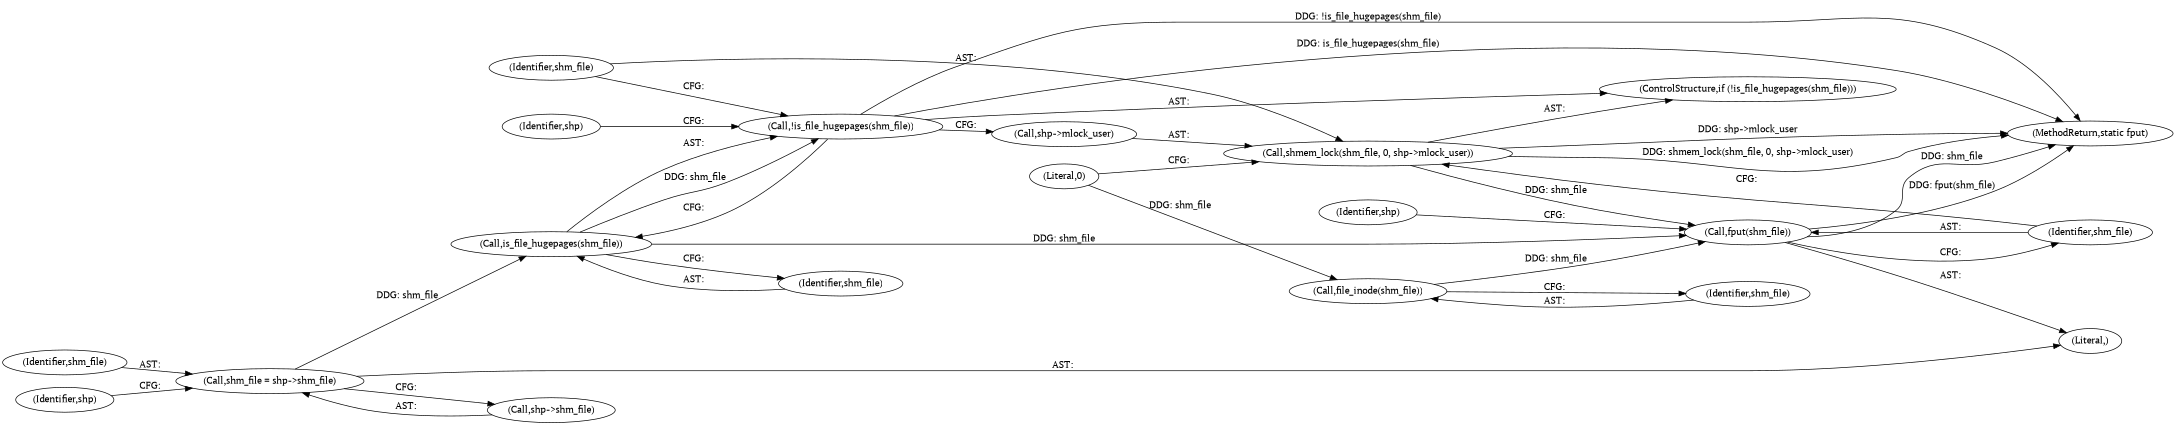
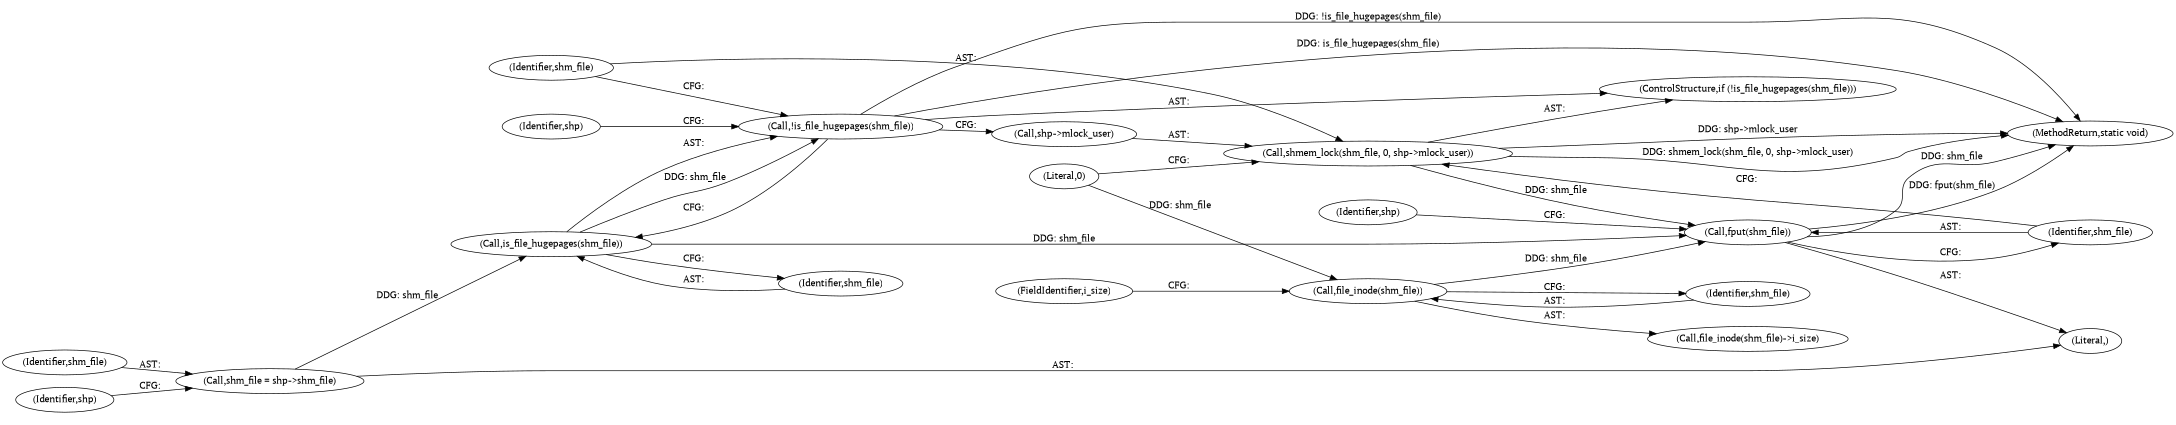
node "(MethodReturn,static fput)": label "(MethodReturn,static fput)" -> "(MethodReturn,static void)"
node "(FieldIdentifier,i_size)": added
node "(Call,file_inode(shm_file)->i_size)": added
node "(Call,shp->shm_file)": removed
